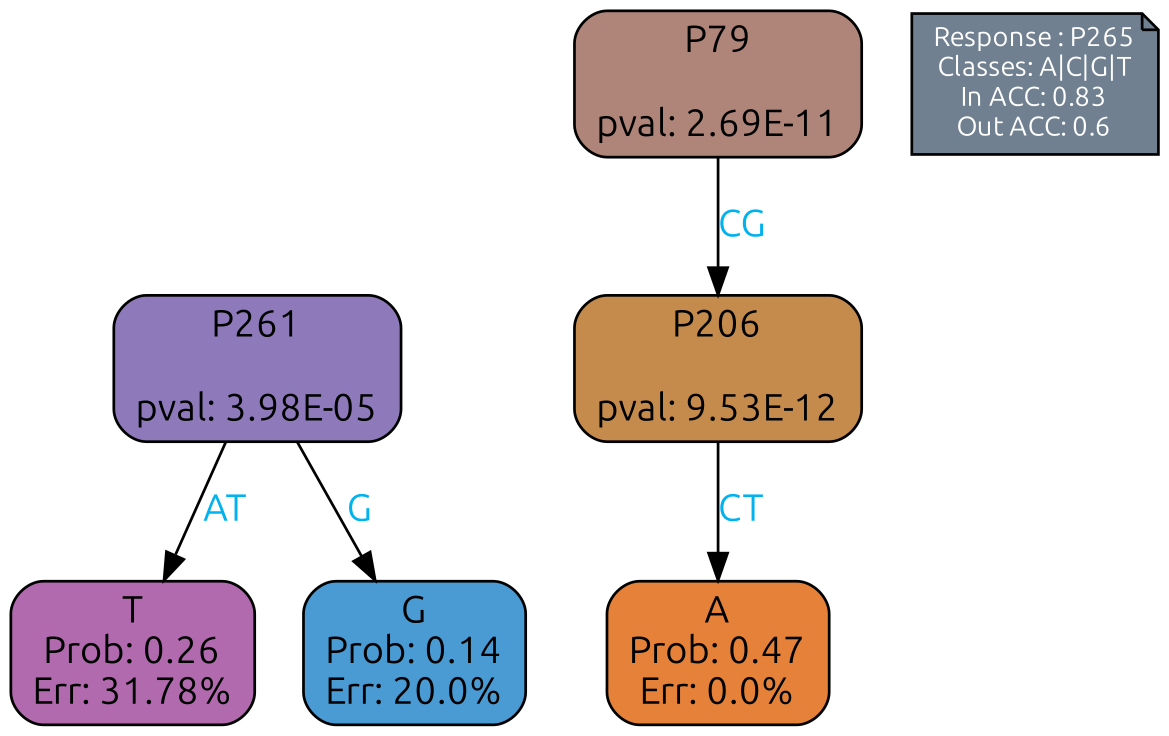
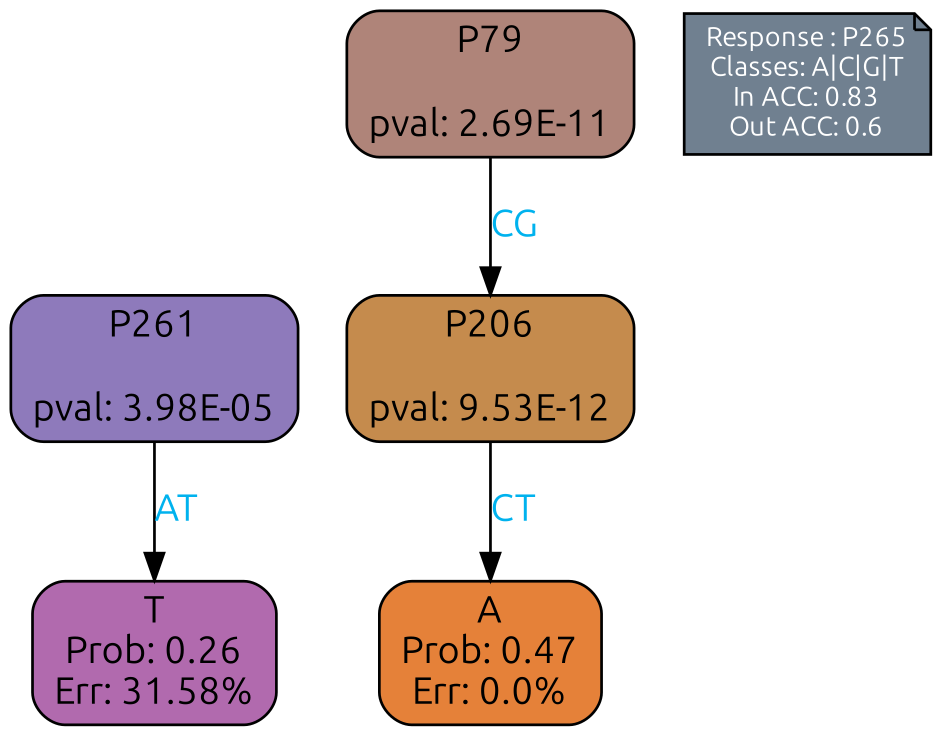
node "T Prob: 0.26 Err: 31.78%": label "T Prob: 0.26 Err: 31.78%" -> "T Prob: 0.26 Err: 31.58%"
node "G Prob: 0.14 Err: 20.0%": removed
